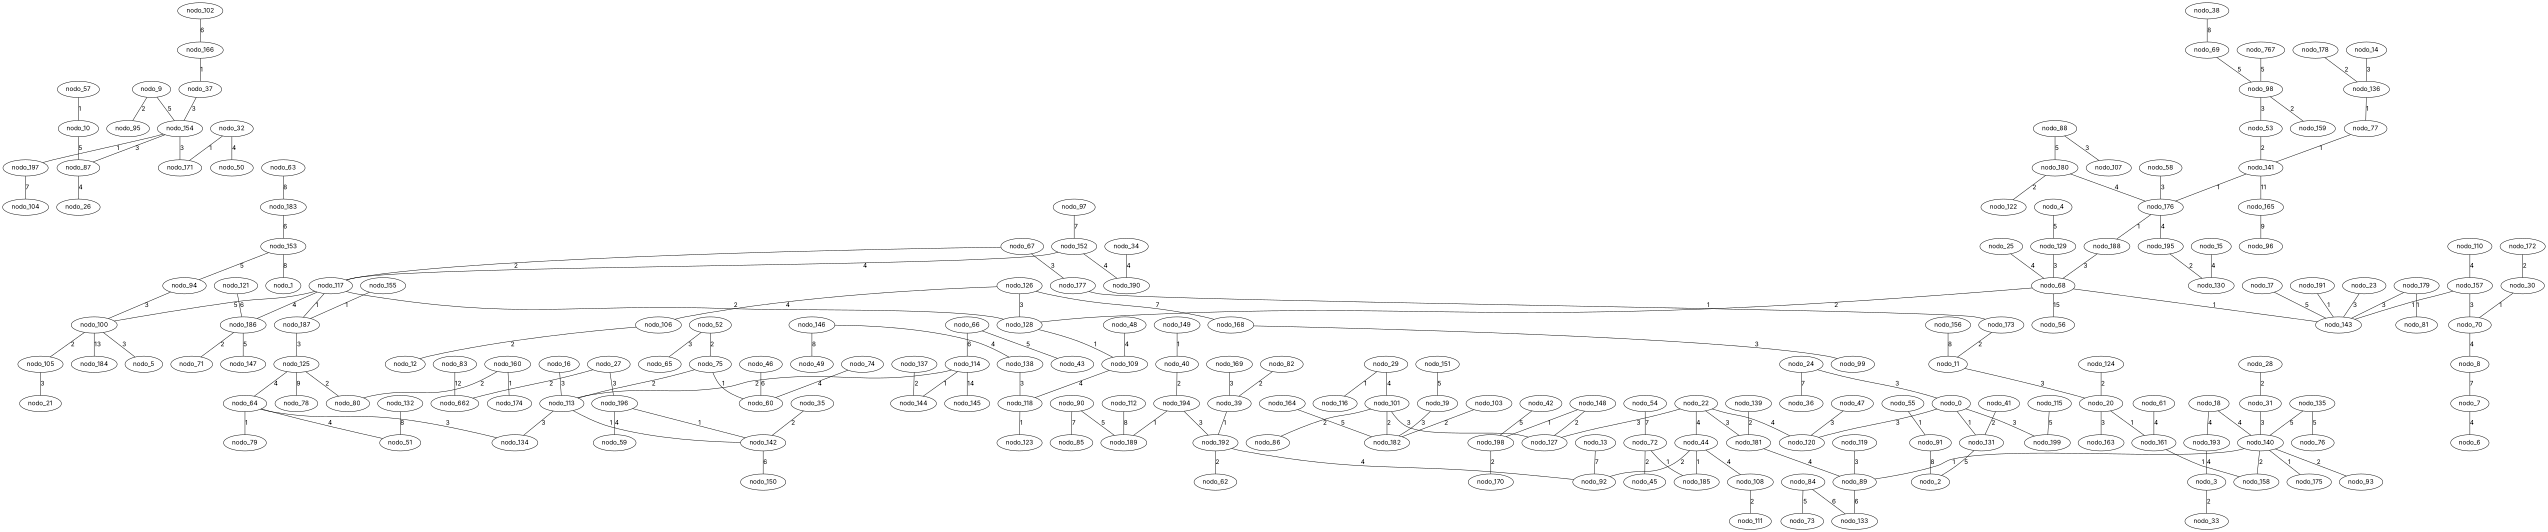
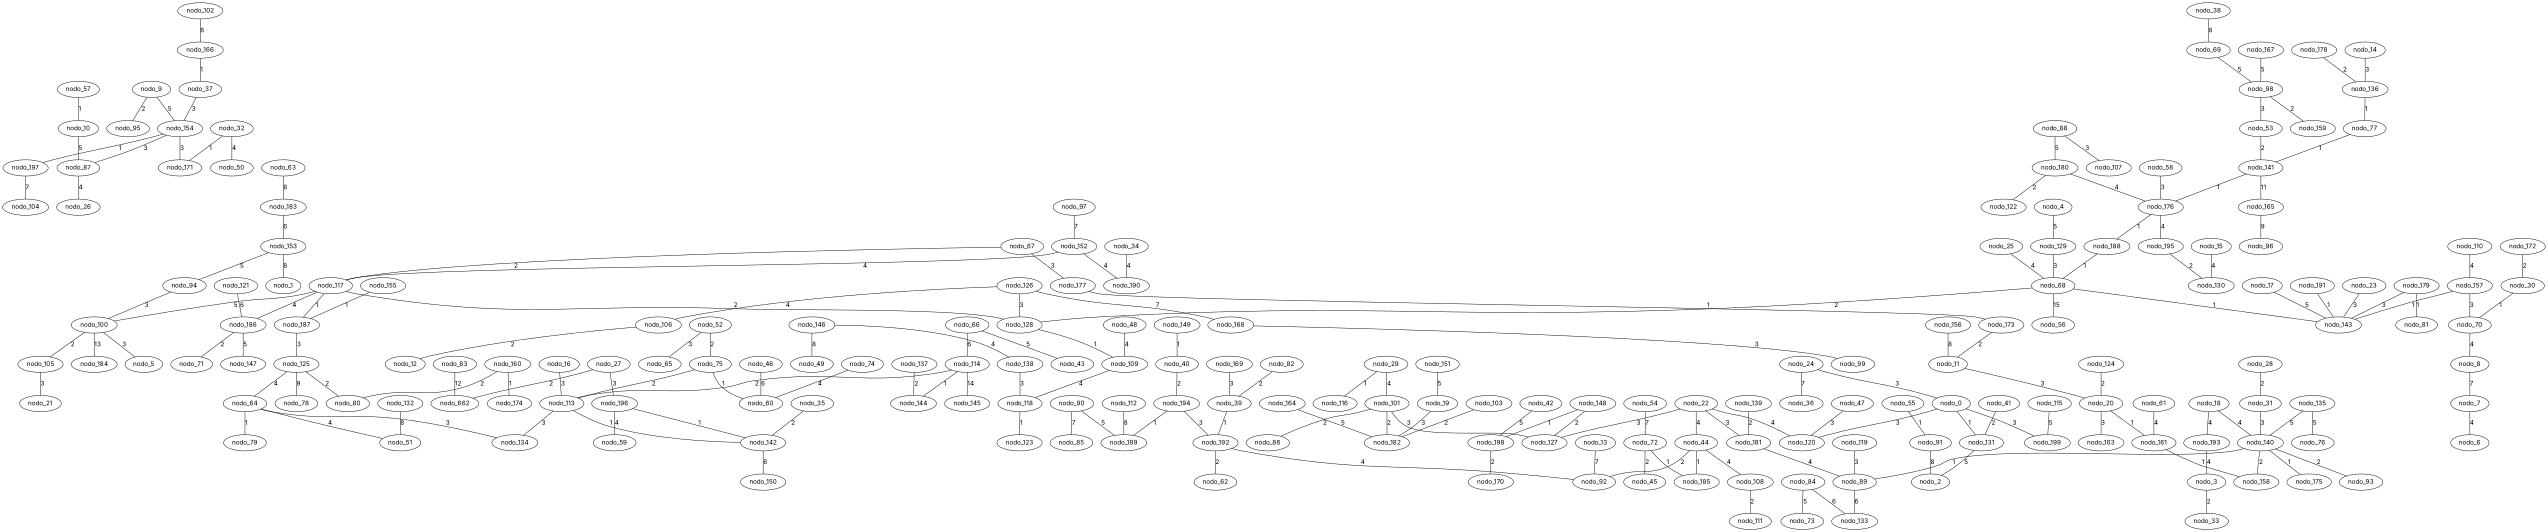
node "nodo_767": label "nodo_767" -> "nodo_167"
edge "nodo_188" -- "nodo_68": label "3" -> "1"
